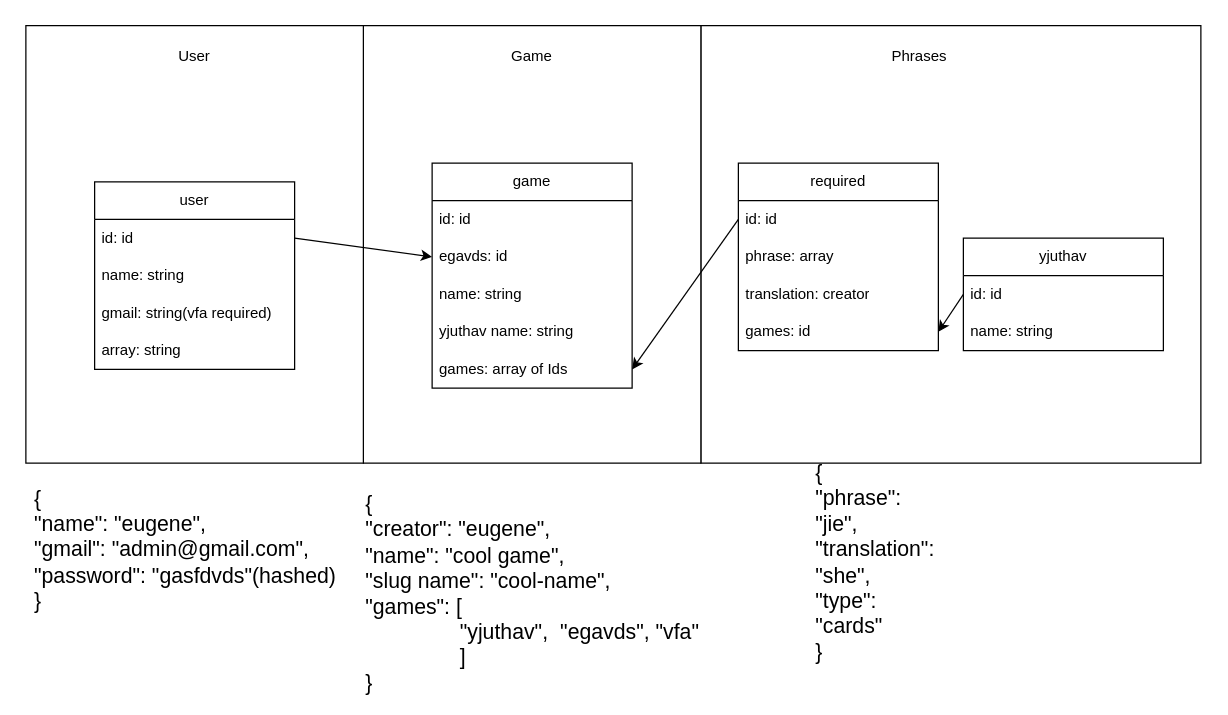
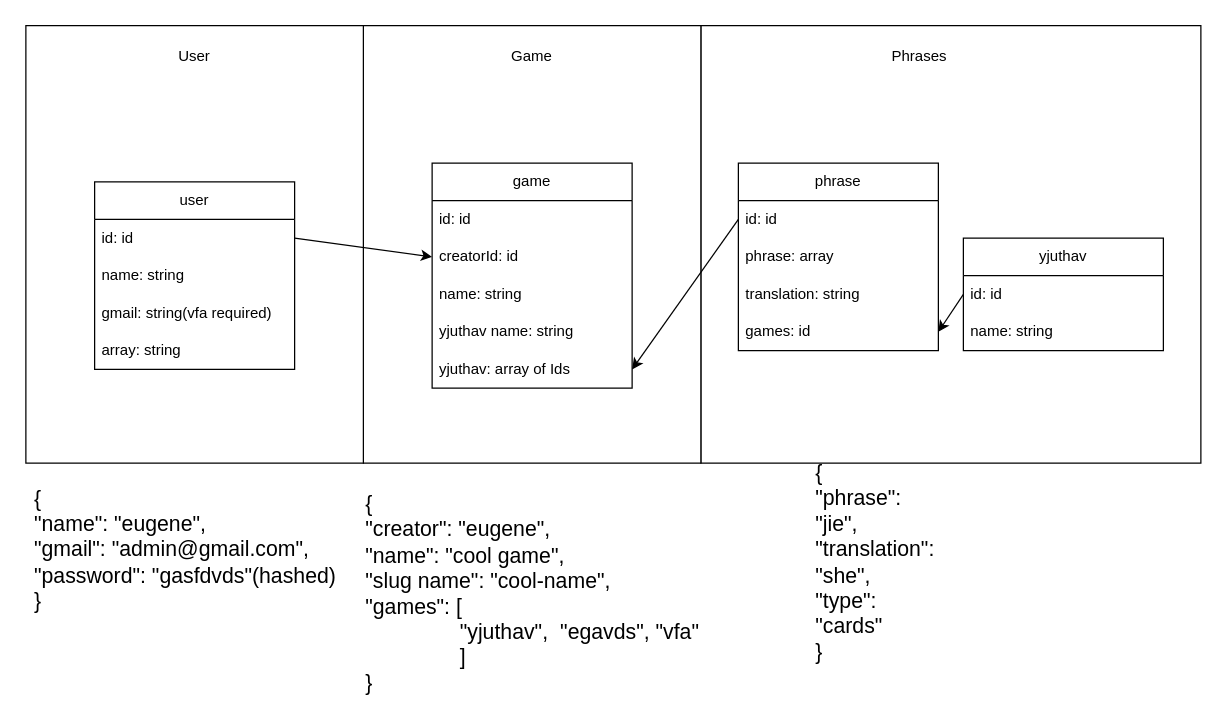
node "required": label "required" -> "phrase"
node "egavds: id": label "egavds: id" -> "creatorId: id"
node "translation: creator": label "translation: creator" -> "translation: string"
node "games: array of Ids": label "games: array of Ids" -> "yjuthav: array of Ids"
